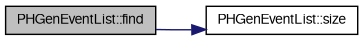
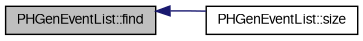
edge "PHGenEventList::find" -> "PHGenEventList::size": reversed
